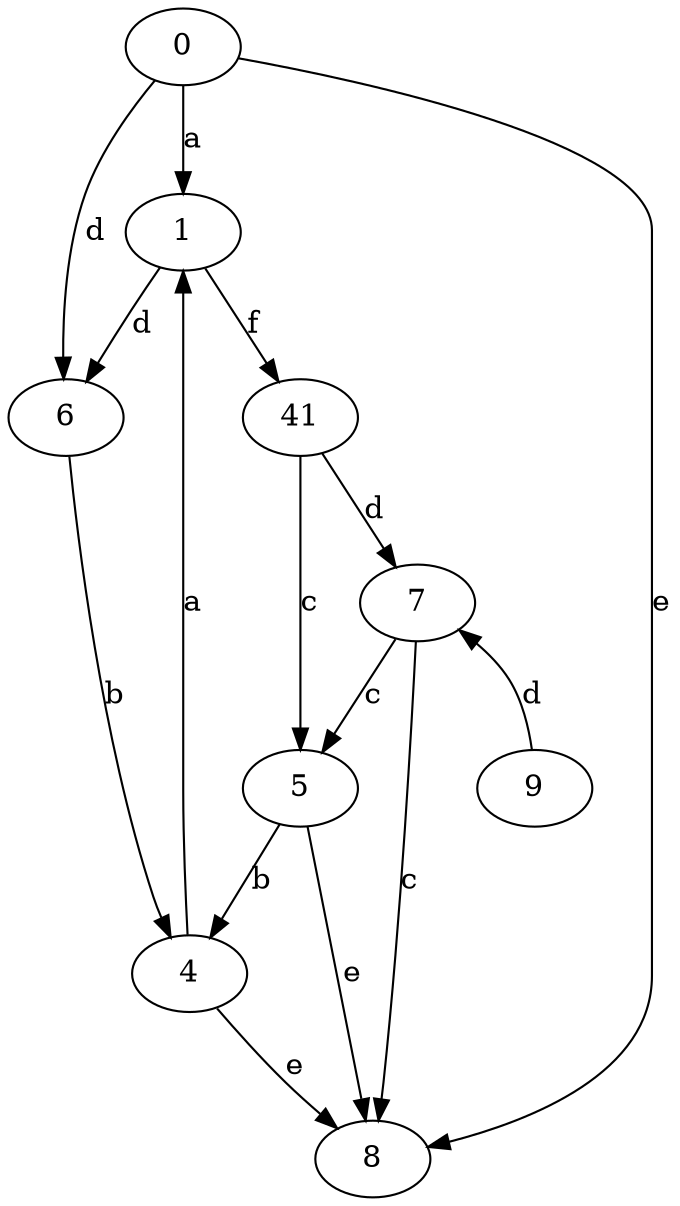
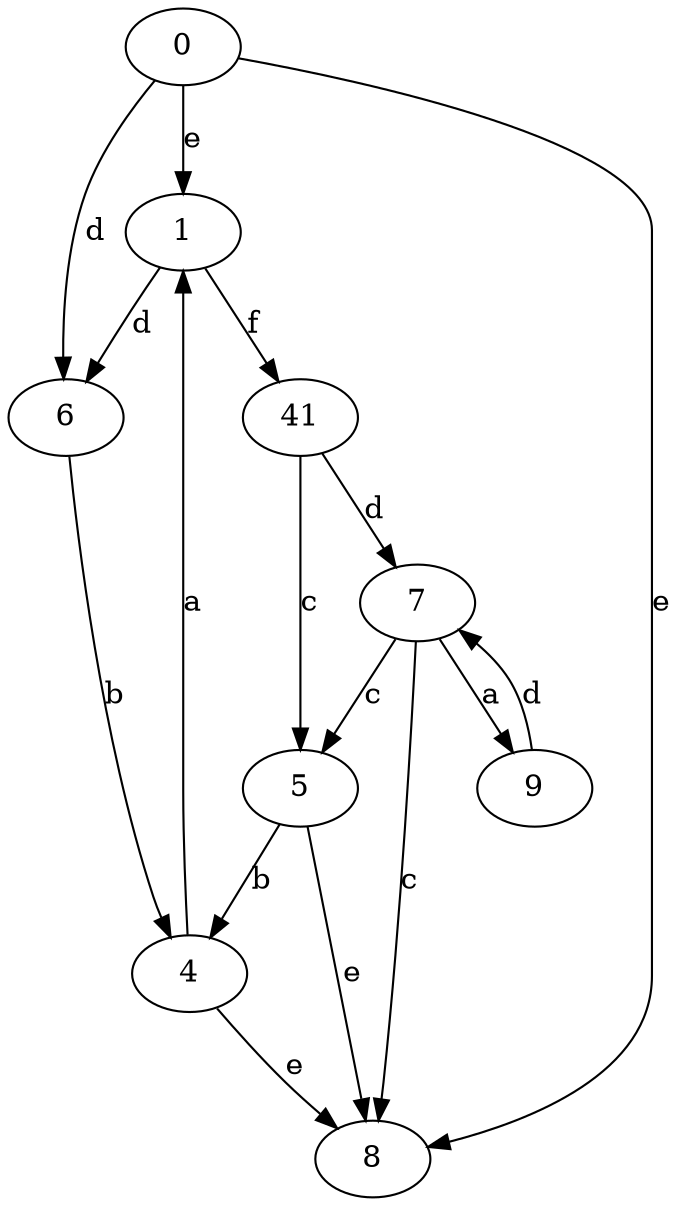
edge "0" -> "1": label "a" -> "e"
edge "7" -> "9": added, label "a"
